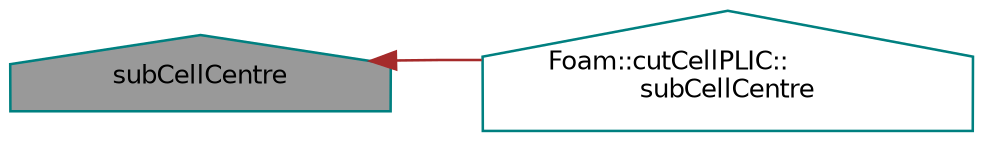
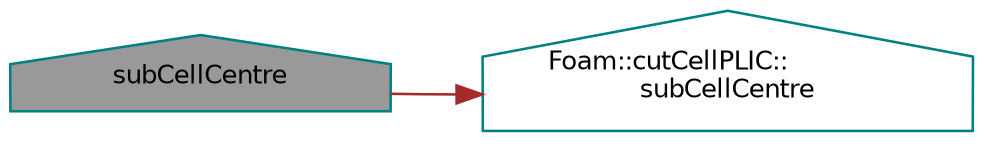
edge "Foam::cutCellPLIC:: subCellCentre" -> "subCellCentre": reversed
